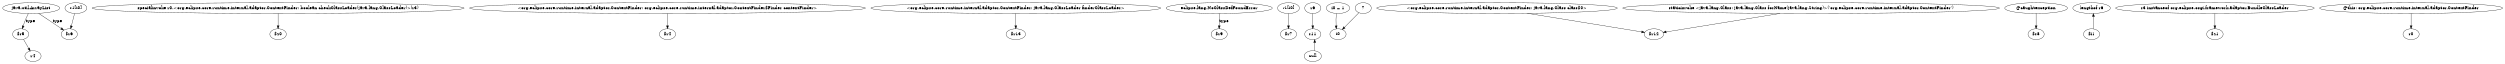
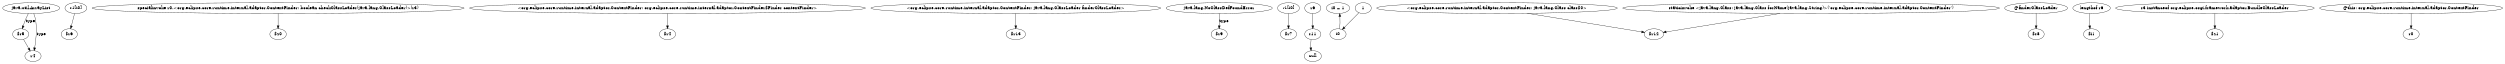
node "eclipse.lang.NoClassDefFoundError": label "eclipse.lang.NoClassDefFoundError" -> "java.lang.NoClassDefFoundError"
node "7": label "7" -> "1"
node "@caughtexception": label "@caughtexception" -> "@finderClassLoader"
edge "i0 + 1" -> "i0": reversed
edge "java.util.ArrayList" -> "$r6": now "java.util.ArrayList" -> "r4"
edge "$i1" -> "lengthof r6": reversed
edge "null" -> "r11": reversed
